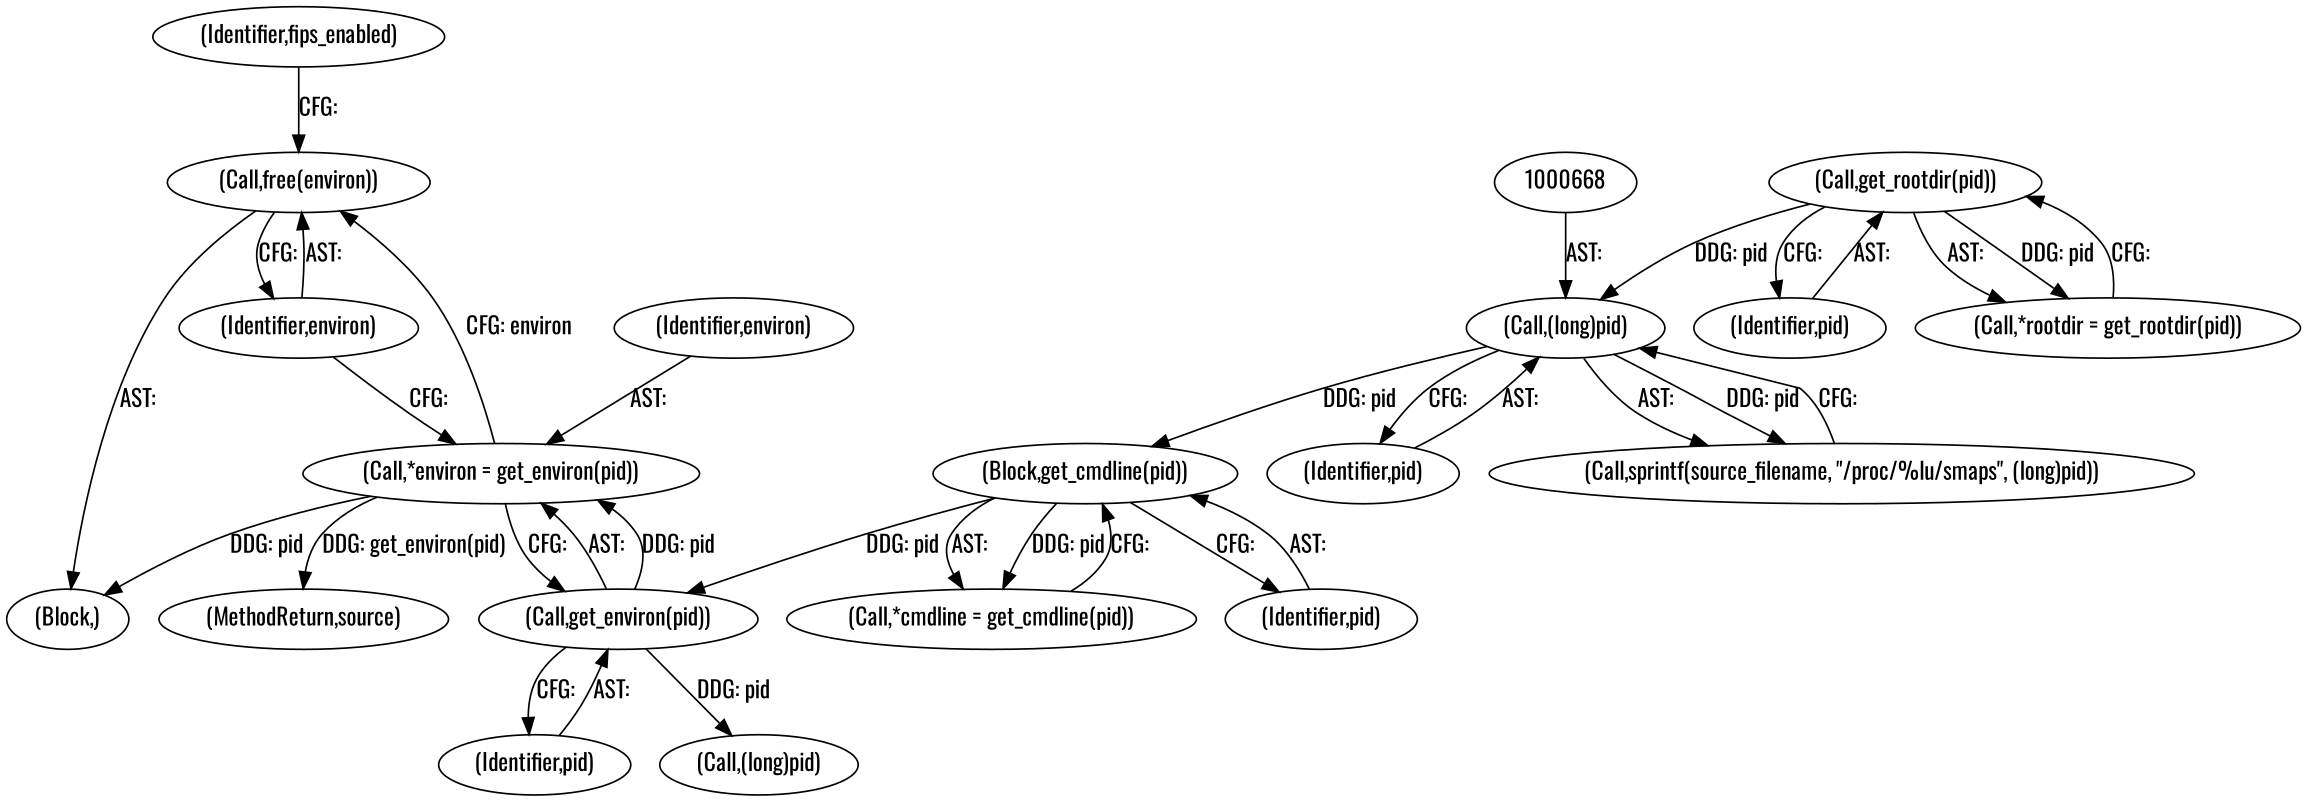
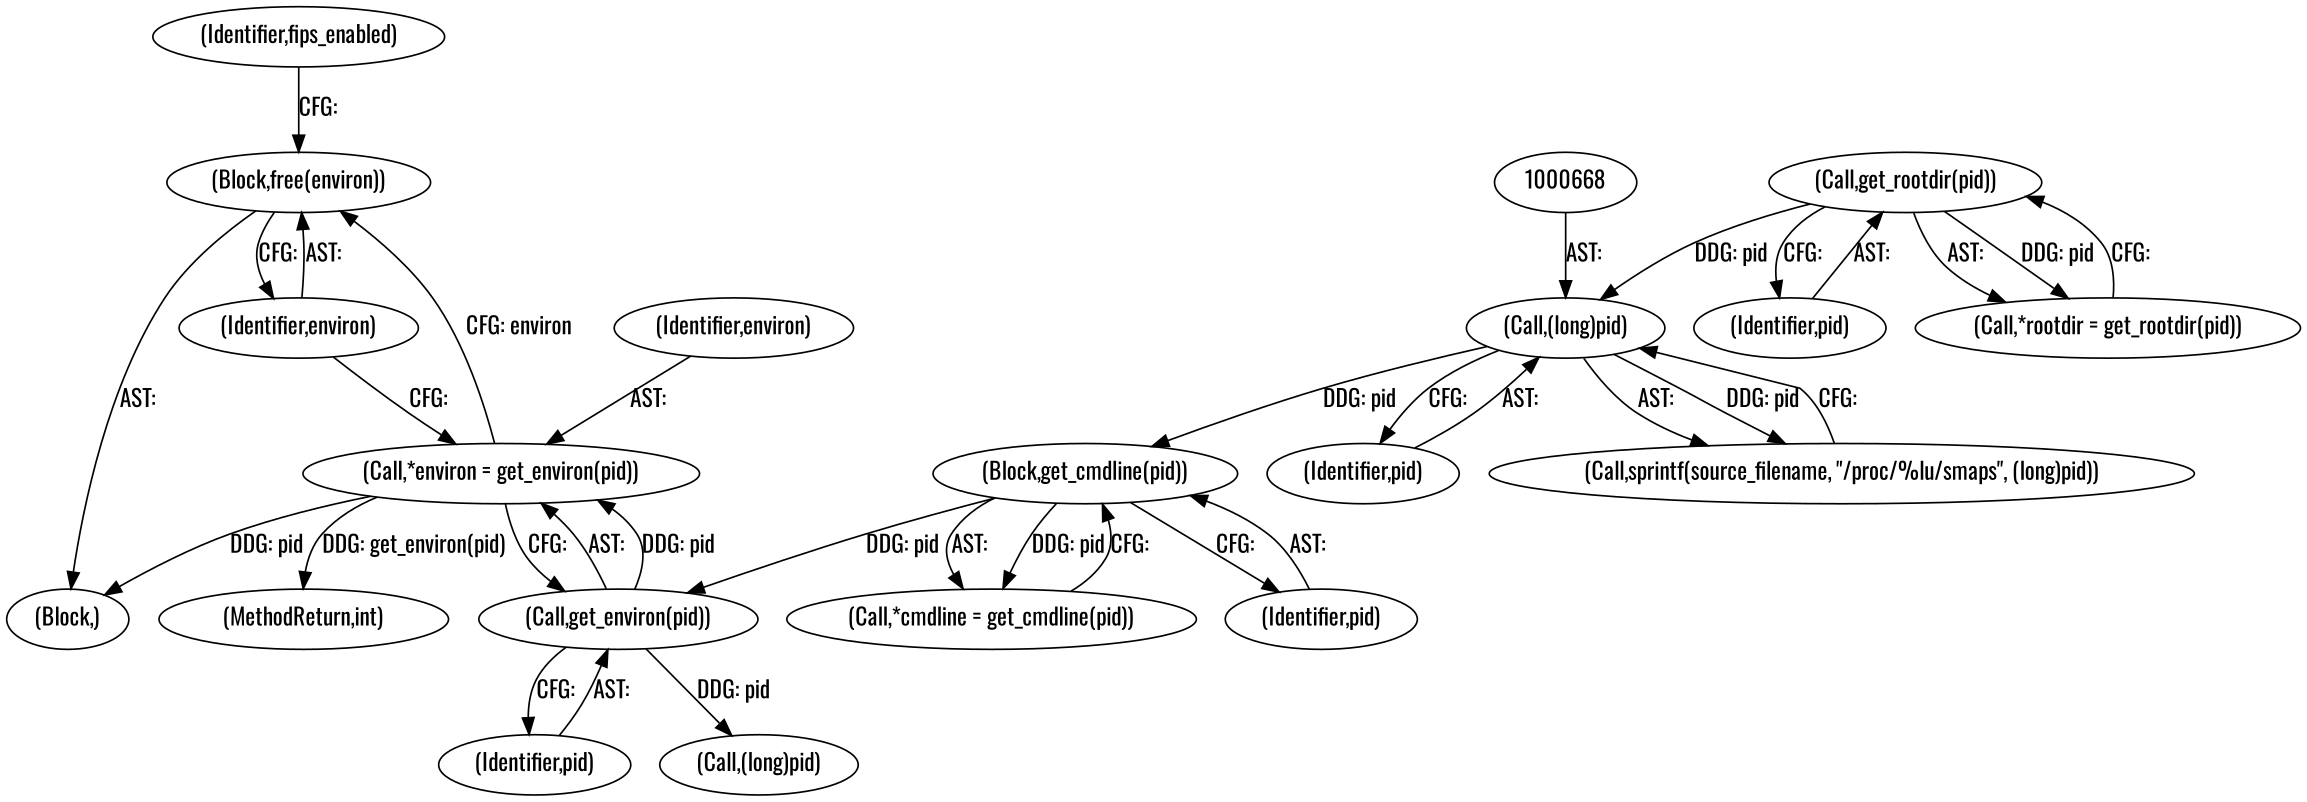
node "(Call,free(environ))": label "(Call,free(environ))" -> "(Block,free(environ))"
node "(MethodReturn,source)": label "(MethodReturn,source)" -> "(MethodReturn,int)"
